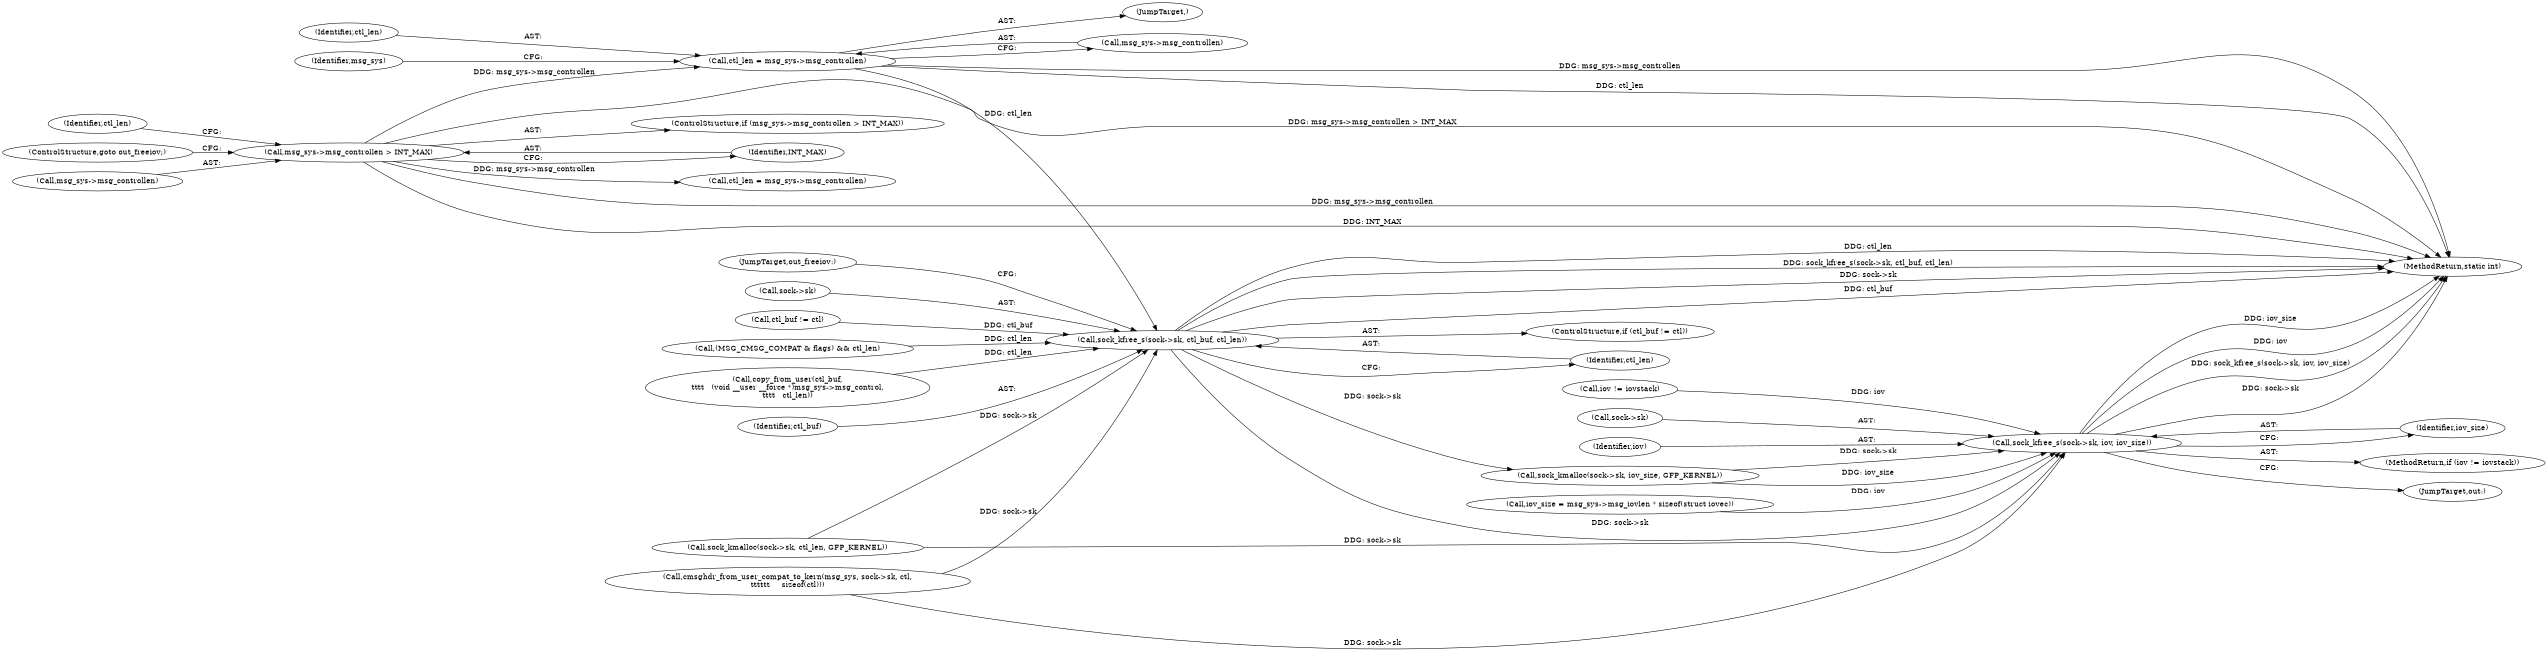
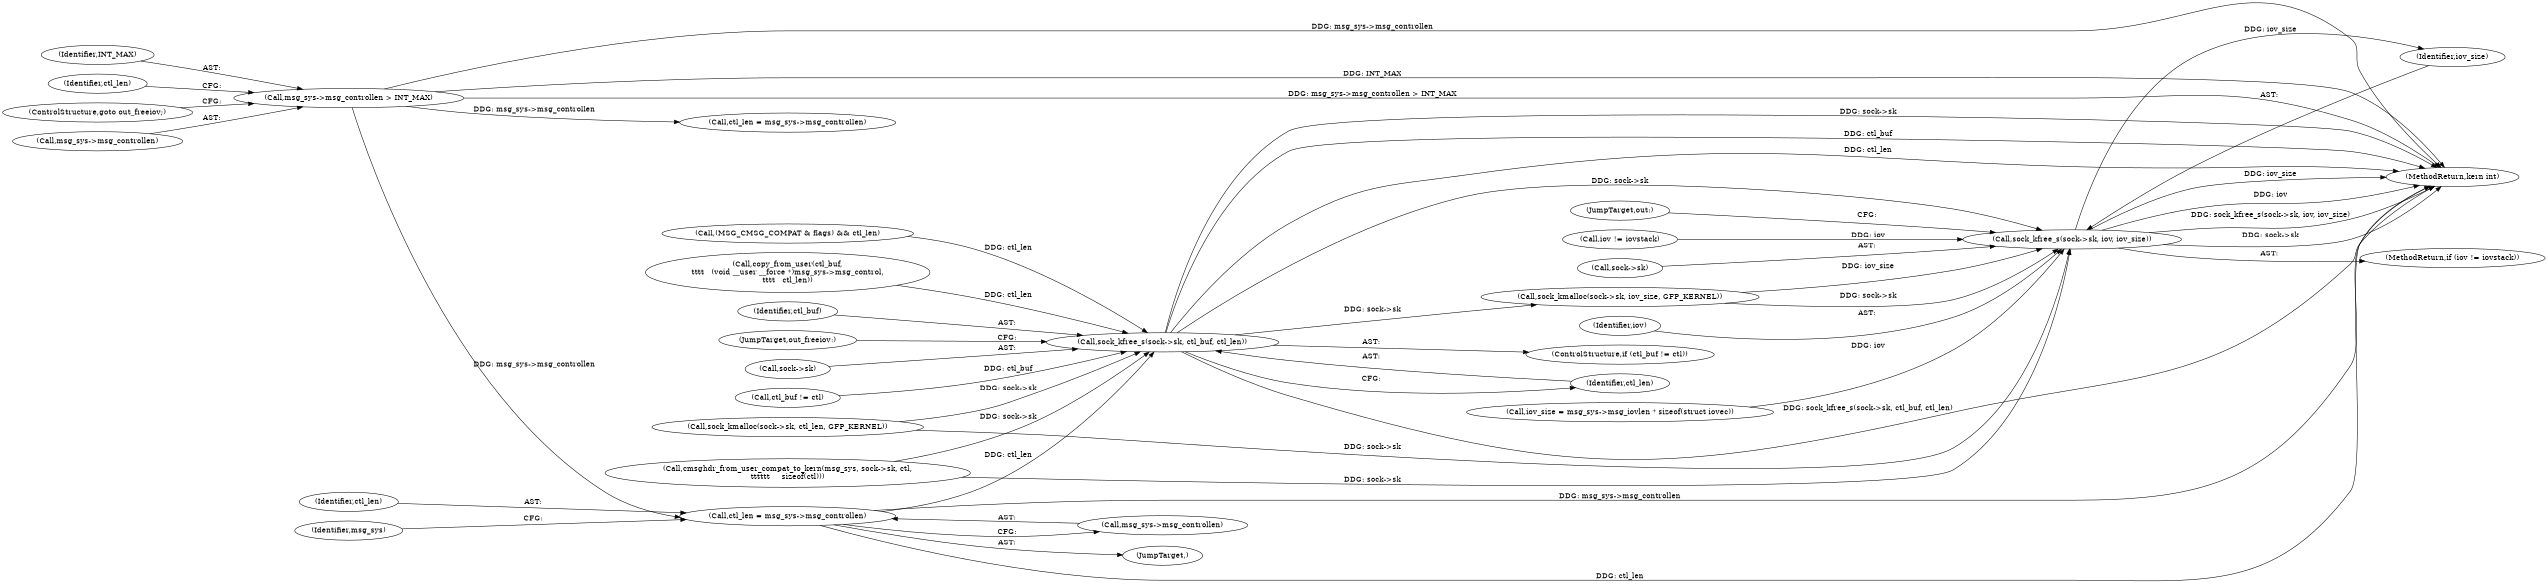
node "(ControlStructure,if (msg_sys->msg_controllen > INT_MAX))": removed
edge "(Call,msg_sys->msg_controllen > INT_MAX)" -> "(Identifier,INT_MAX)": removed, label "CFG:"
node "(MethodReturn,static int)": label "(MethodReturn,static int)" -> "(MethodReturn,kern int)"
edge "(Call,sock_kfree_s(sock->sk, iov, iov_size))" -> "(Identifier,iov_size)": label "CFG: " -> "DDG: iov_size"
edge "(Call,sock_kfree_s(sock->sk, iov, iov_size))" -> "(JumpTarget,out:)": reversed
